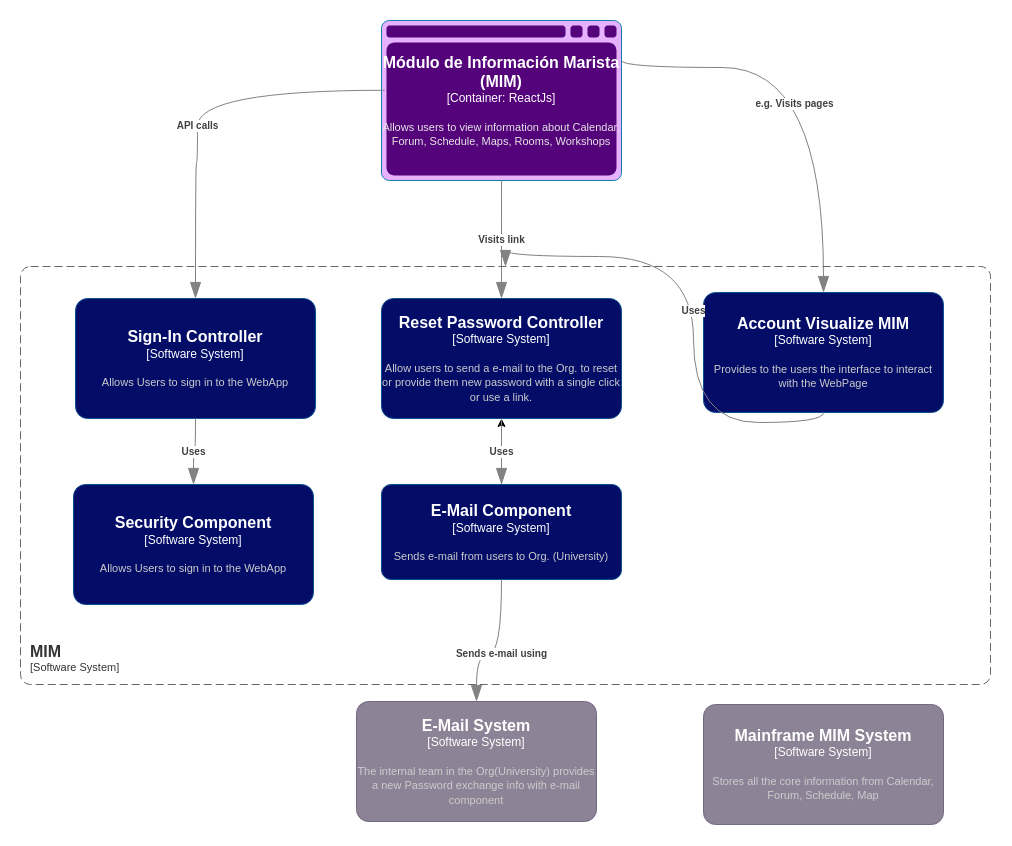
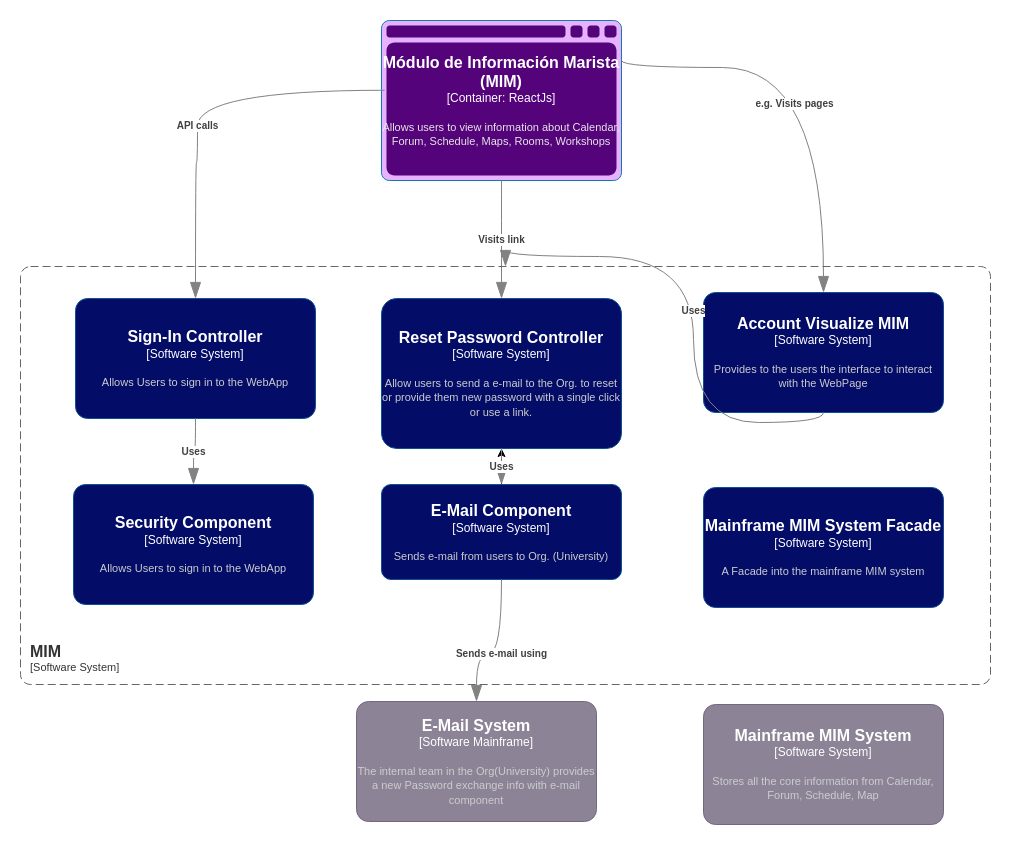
node "Reset Password Controller [Software System] Allow users to send a e-mail to the Org. to reset or provide them new password with a single click or use a link.": size 240x120 -> 240x150
node "Mainframe MIM System Facade [Software System] A Facade into the mainframe MIM system": added
node "E-Mail System [Software System] The internal team in the Org(University) provides a new Password exchange info with e-mail component": label "E-Mail System [Software System] The internal team in the Org(University) provides a new Password exchange info with e-mail component" -> "E-Mail System [Software Mainframe] The internal team in the Org(University) provides a new Password exchange info with e-mail component"
